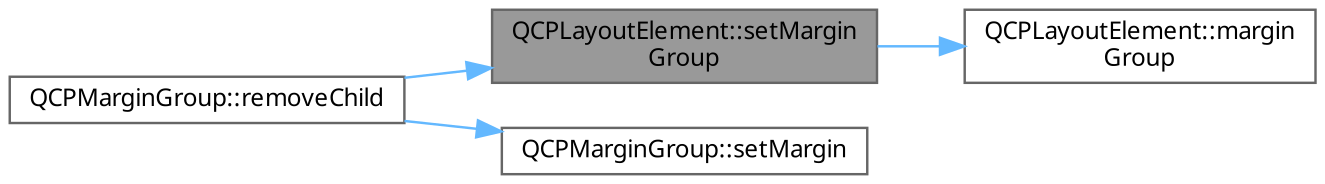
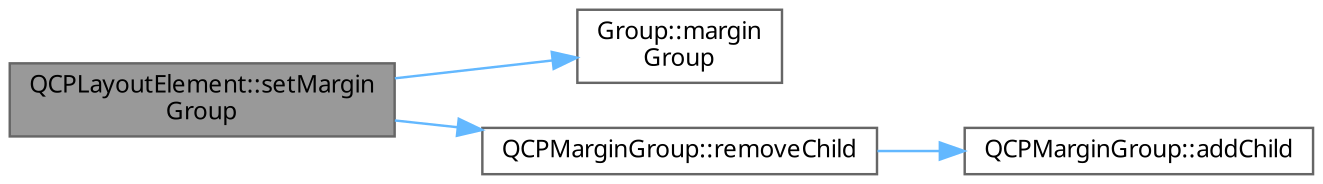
node "QCPLayoutElement::margin Group": label "QCPLayoutElement::margin Group" -> "Group::margin Group"
edge "QCPMarginGroup::removeChild" -> "QCPLayoutElement::setMargin Group": reversed
node "QCPMarginGroup::setMargin": label "QCPMarginGroup::setMargin" -> "QCPMarginGroup::addChild"
